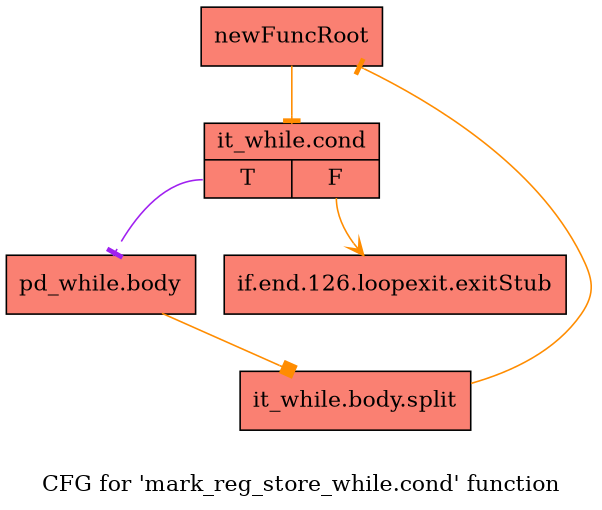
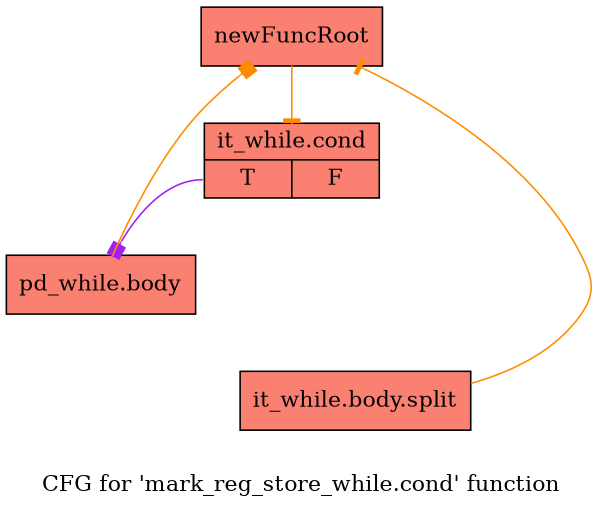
edge "it_while.cond" -> "pd_while.body": arrowhead tee -> box
node "if.end.126.loopexit.exitStub": removed
edge "pd_while.body" -> "it_while.body.split": now "pd_while.body" -> "newFuncRoot"
